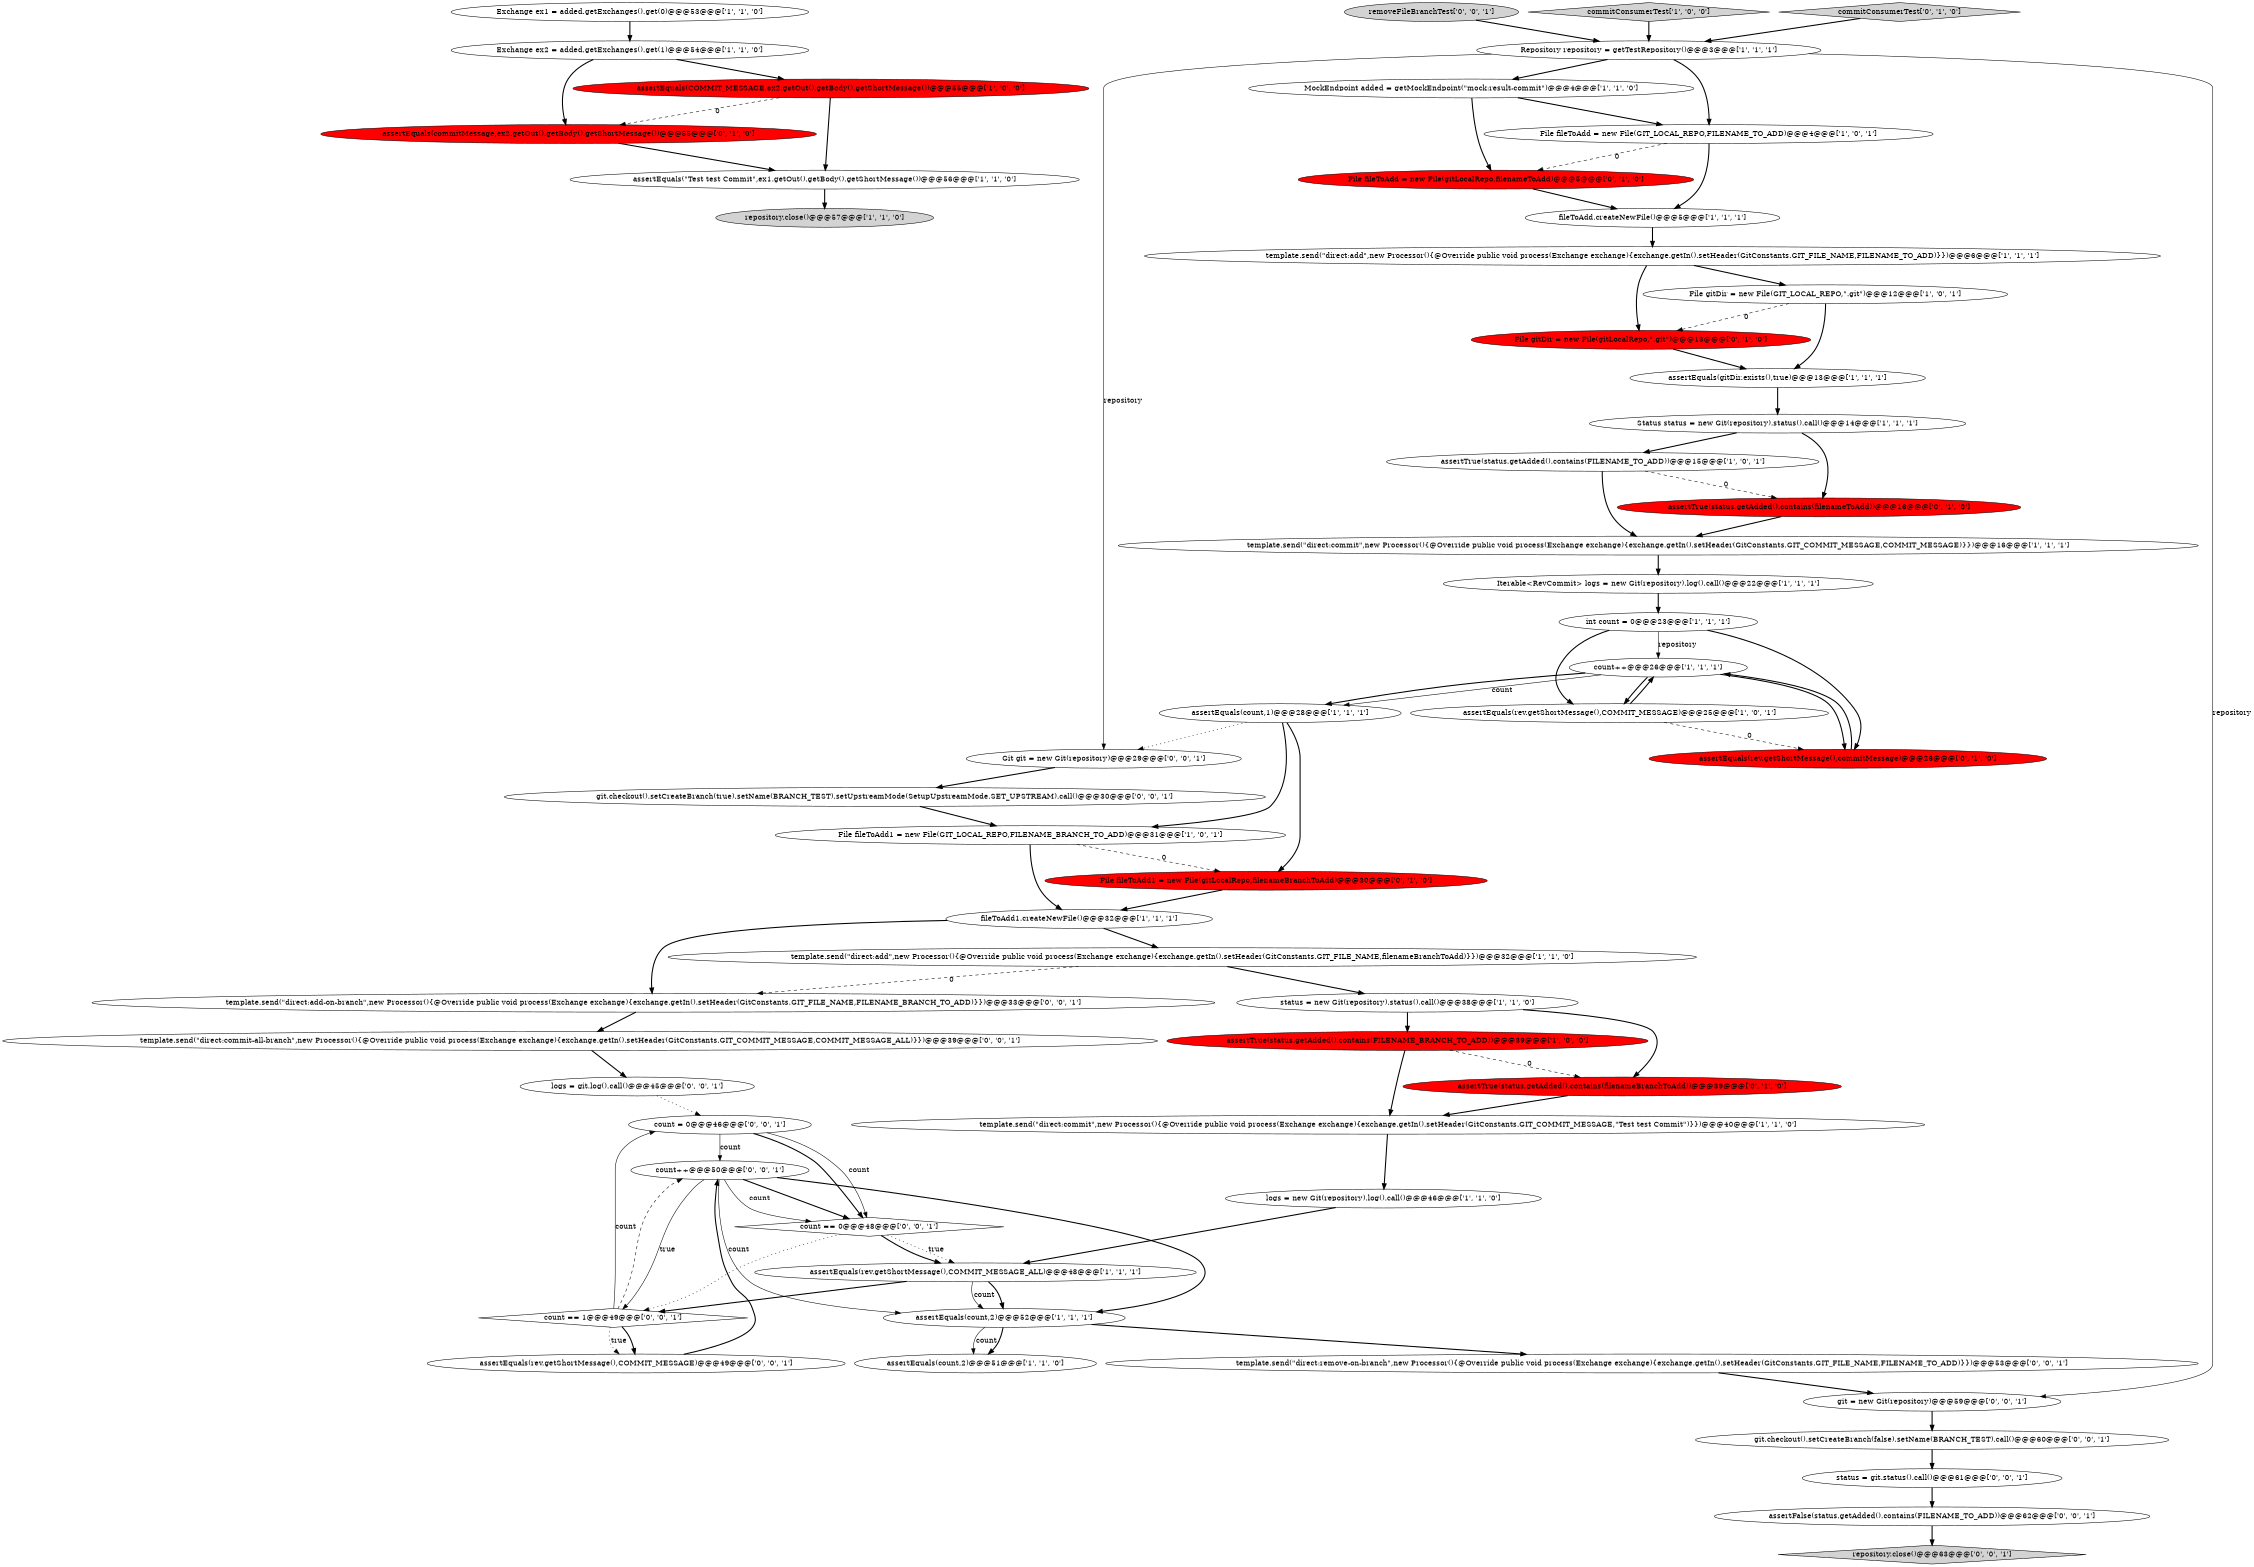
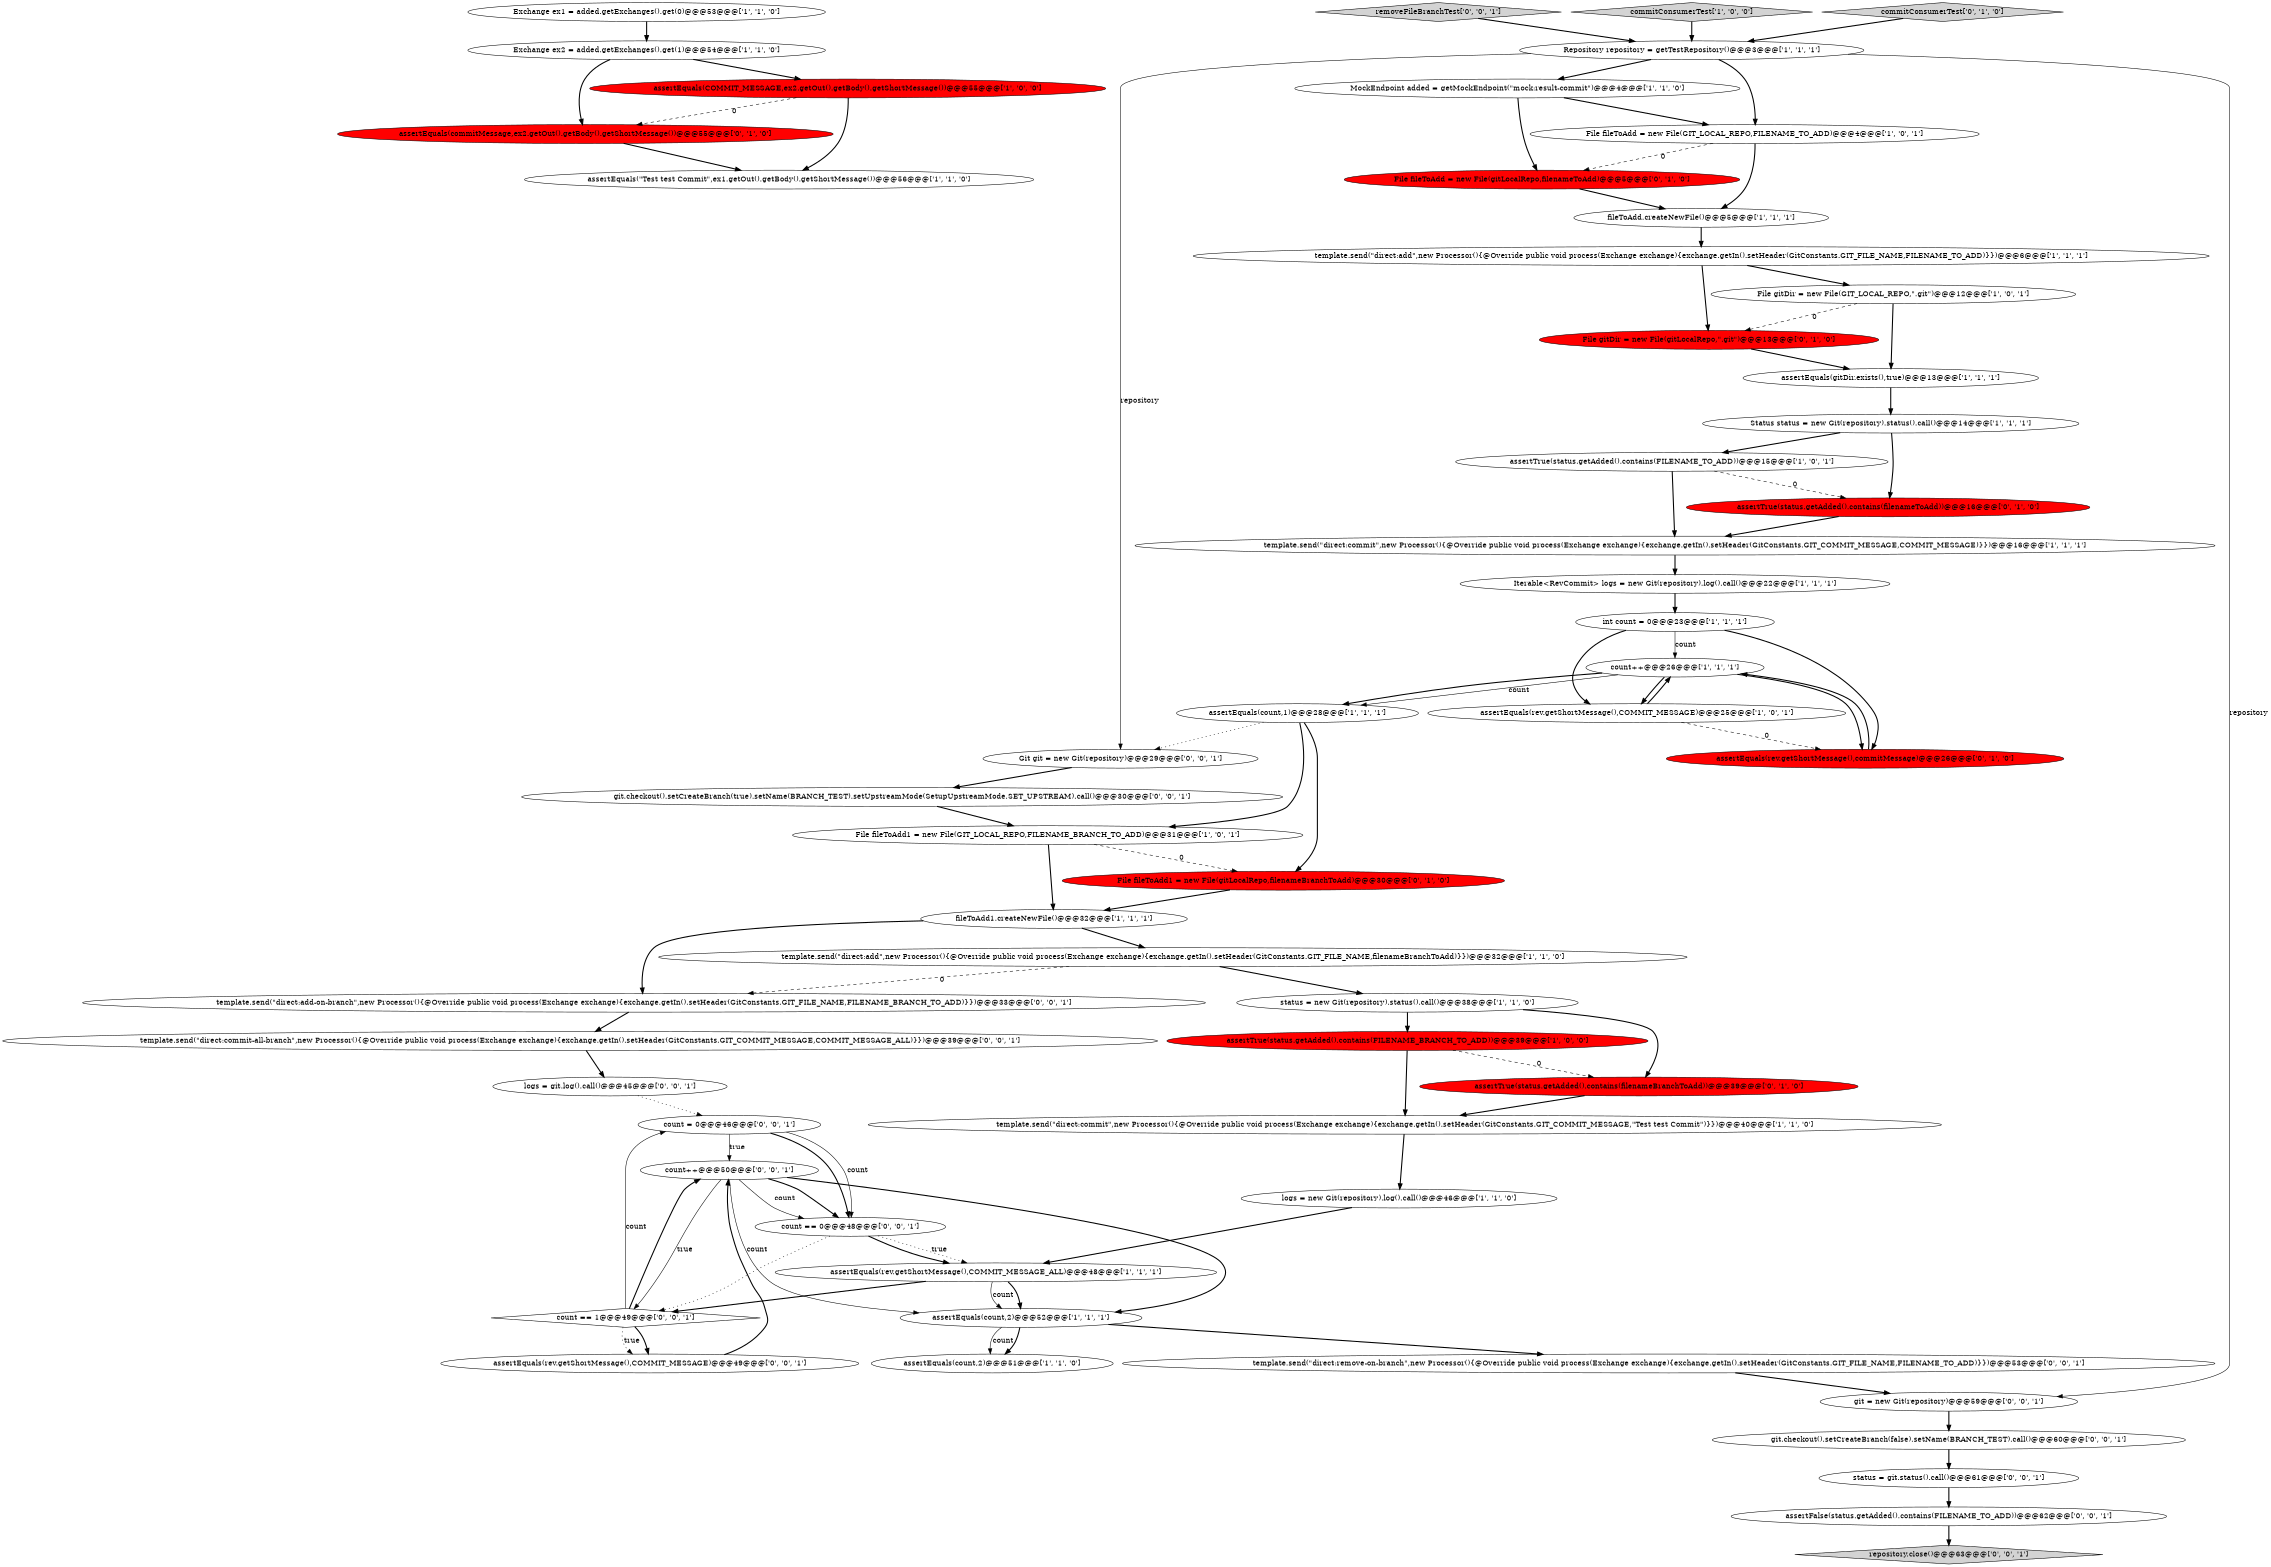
node "removeFileBranchTest['0', '0', '1']": shape ellipse -> diamond
node "repository.close()@@@57@@@['1', '1', '0']": removed
edge "int count = 0@@@23@@@['1', '1', '1']" -> "count++@@@26@@@['1', '1', '1']": label "repository" -> "count"
edge "count = 0@@@46@@@['0', '0', '1']" -> "count++@@@50@@@['0', '0', '1']": label "count" -> "true"
node "count == 0@@@48@@@['0', '0', '1']": shape diamond -> ellipse
edge "count == 1@@@49@@@['0', '0', '1']" -> "count++@@@50@@@['0', '0', '1']": style dashed -> bold
